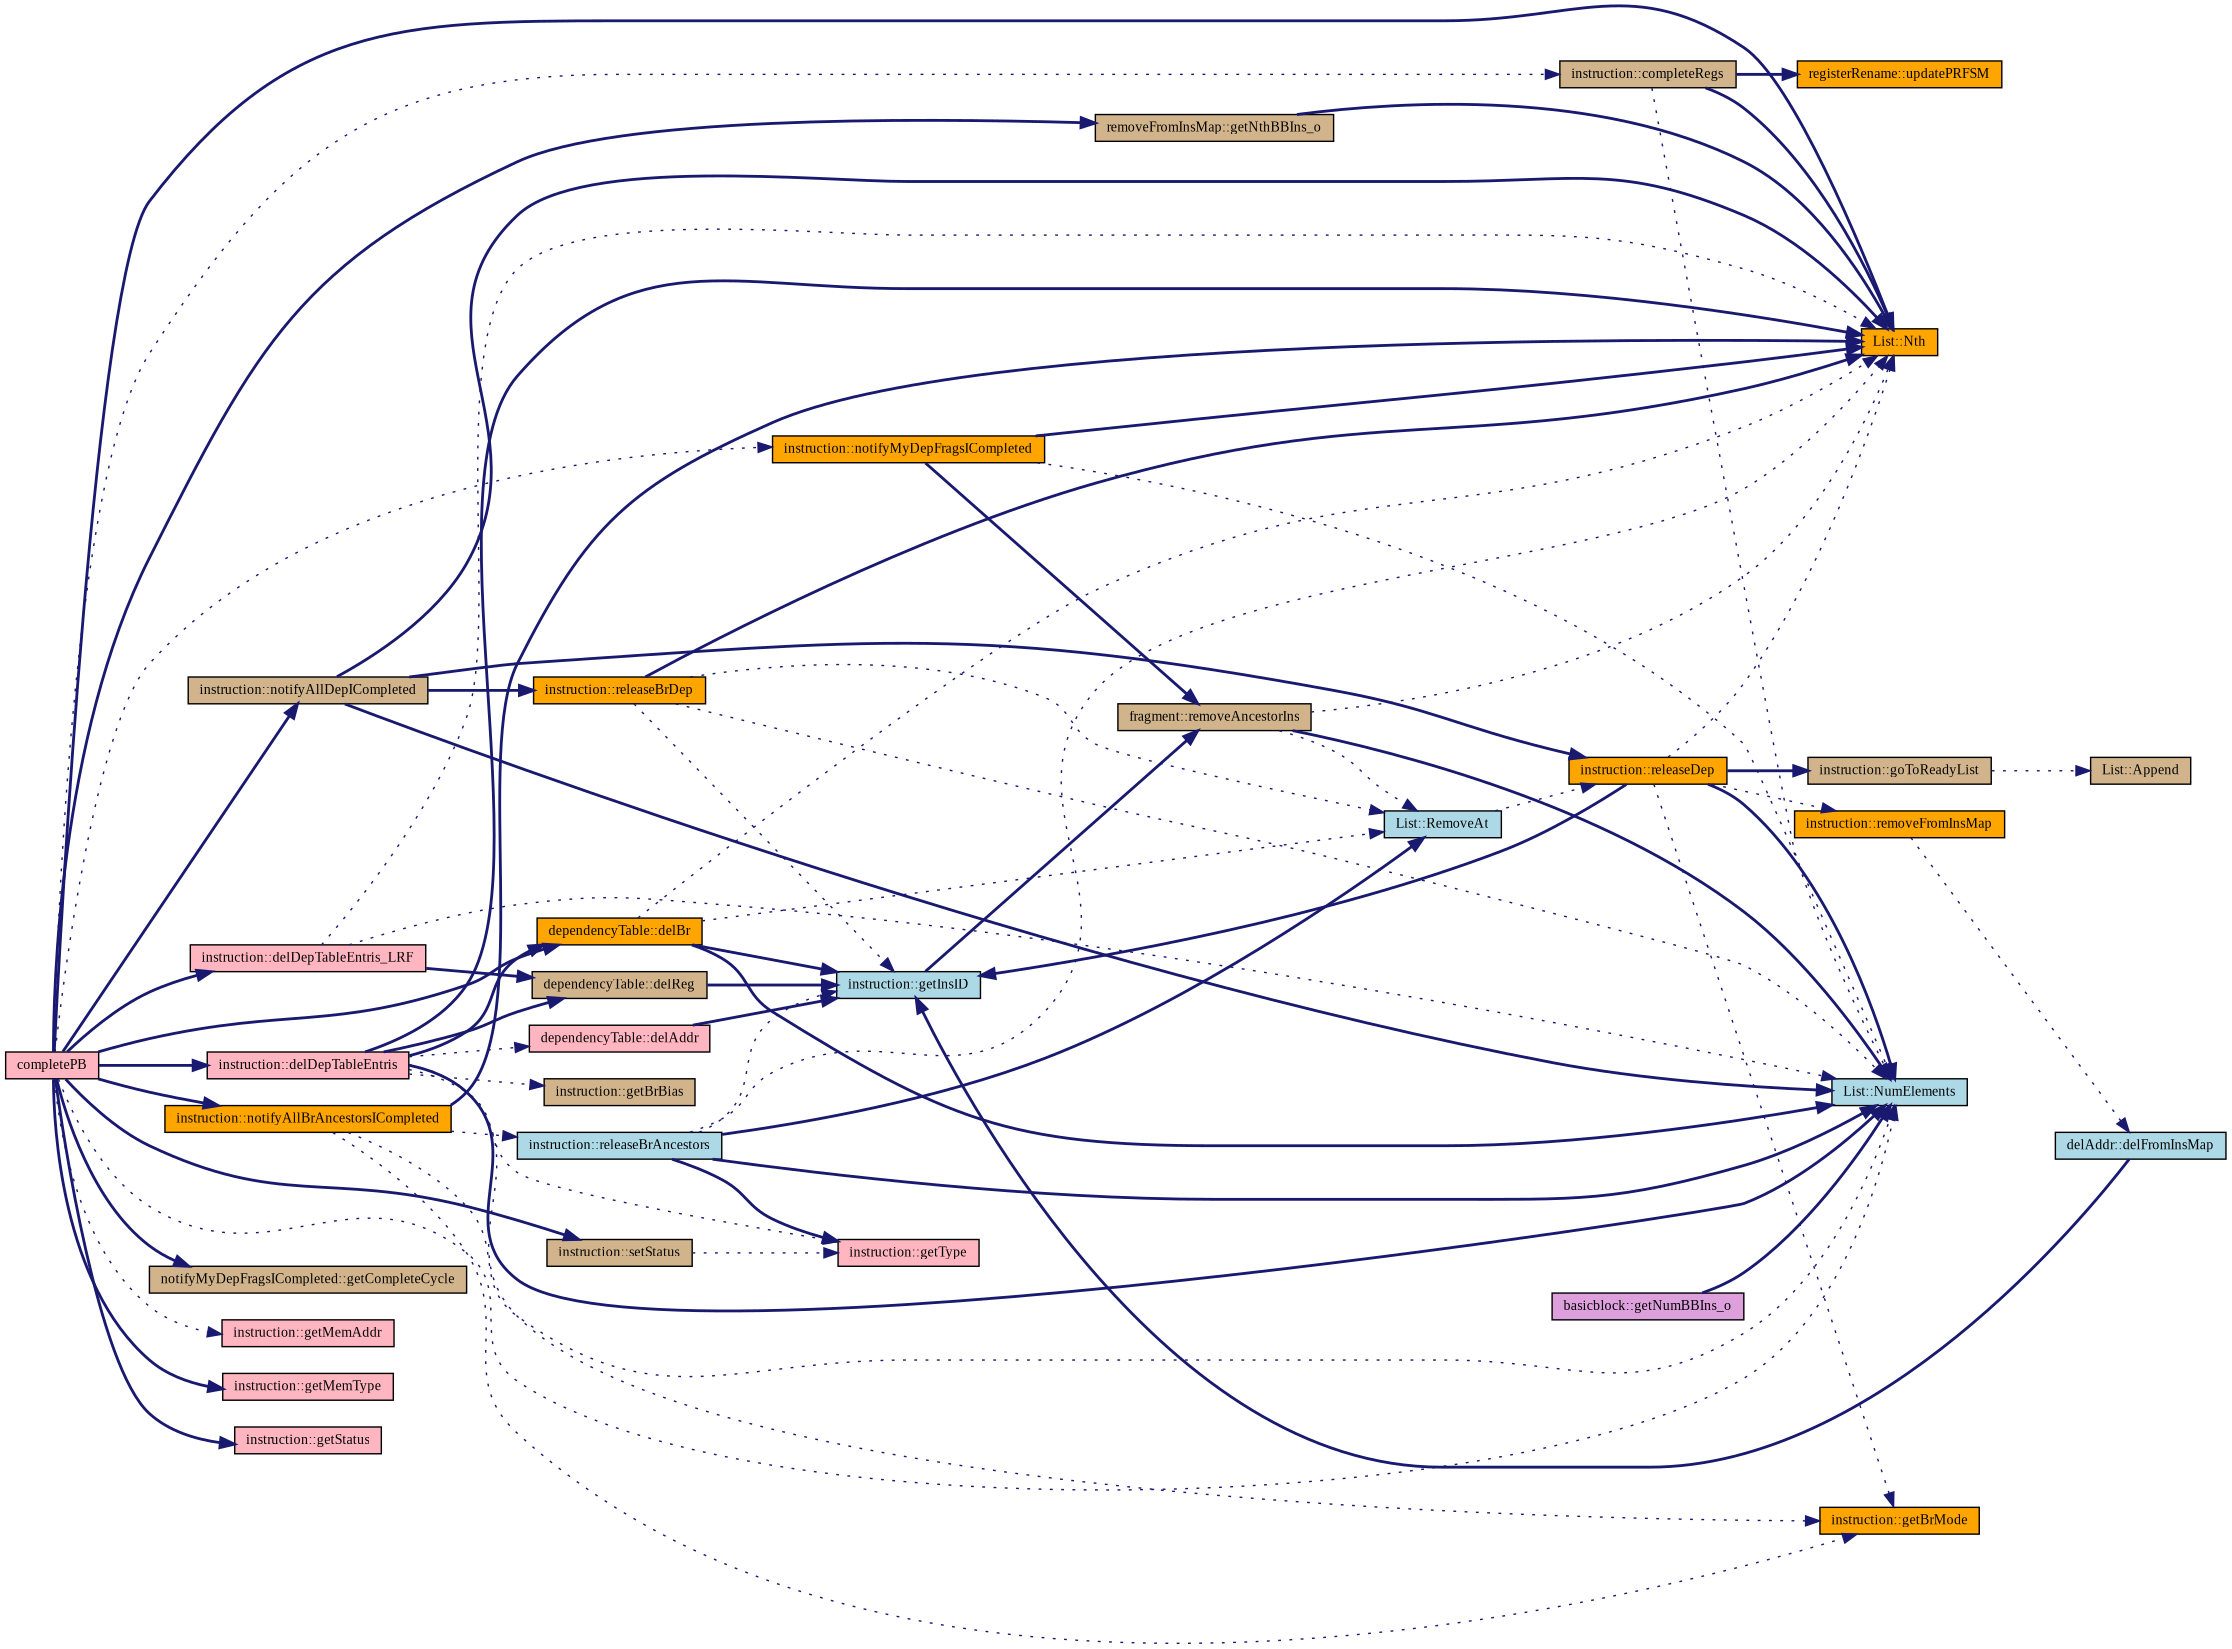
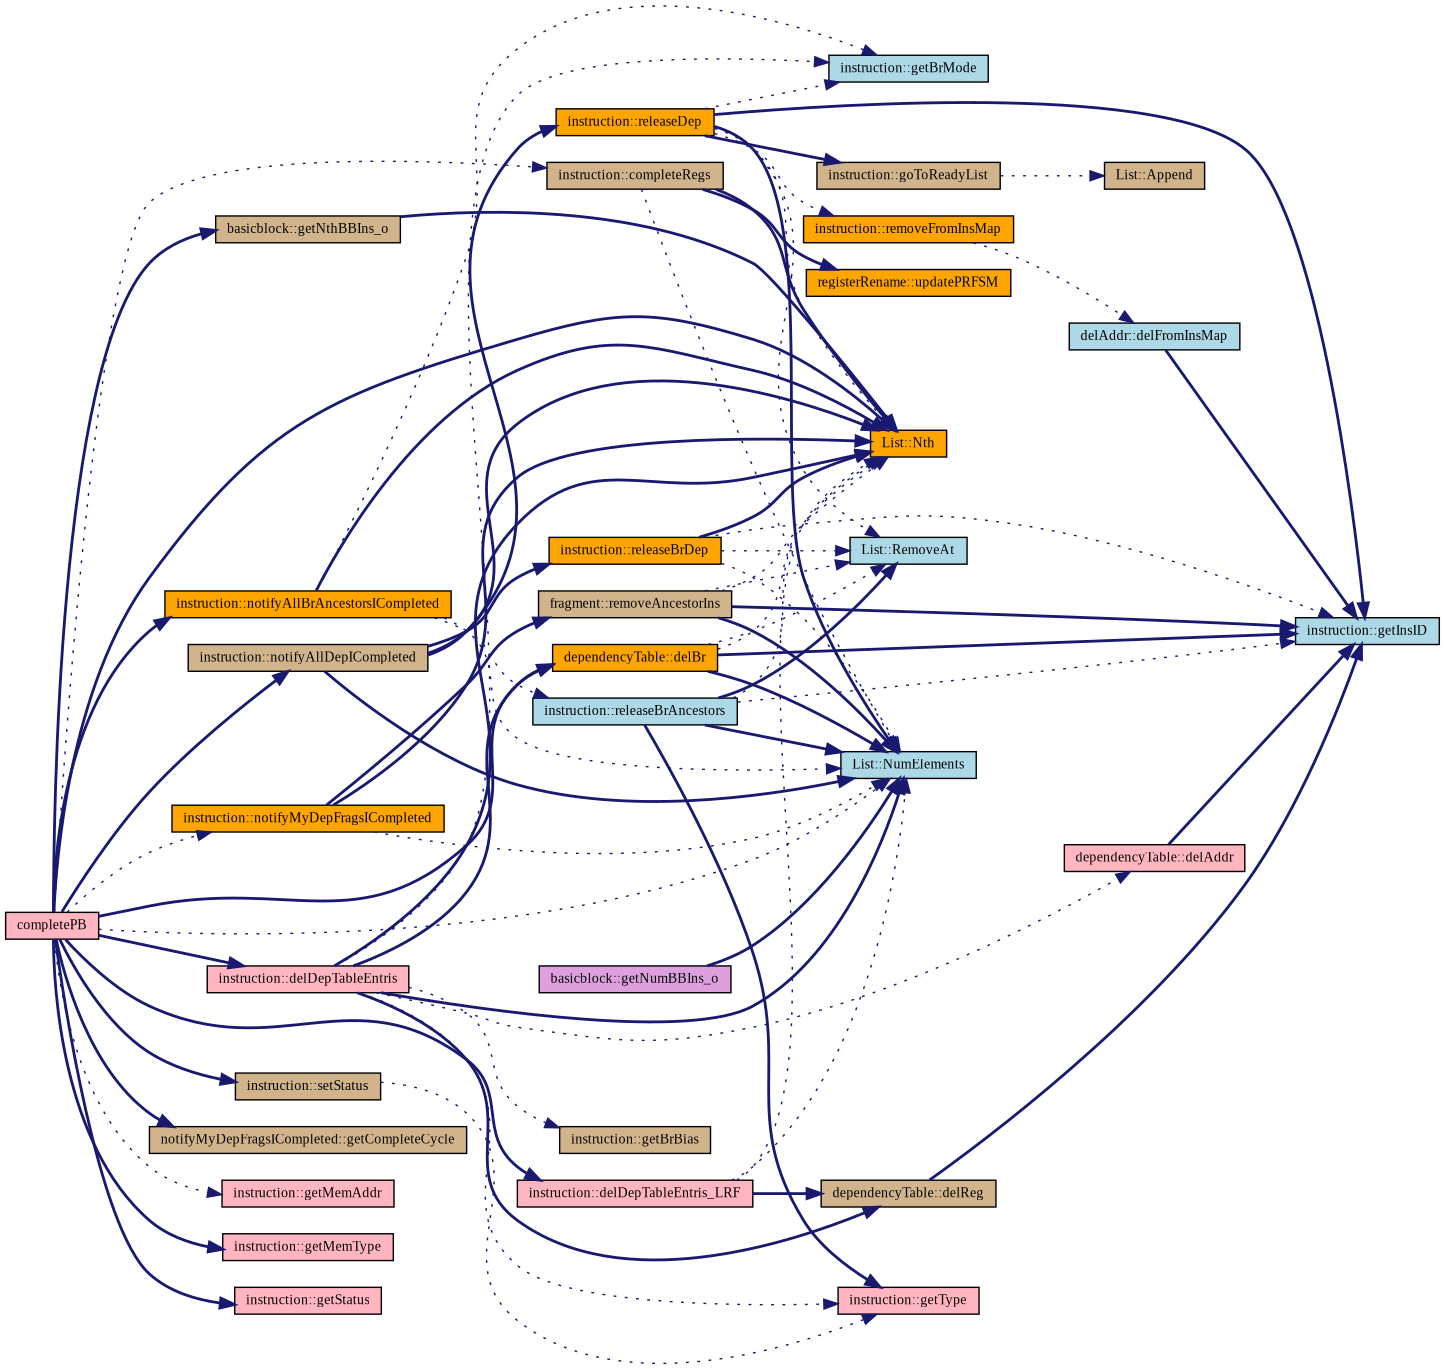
node "removeFromInsMap::getNthBBIns_o": label "removeFromInsMap::getNthBBIns_o" -> "basicblock::getNthBBIns_o"
edge "List::RemoveAt" -> "instruction::releaseDep": reversed
edge "instruction::getInsID" -> "fragment::removeAncestorIns": reversed
node "instruction::getBrMode": fillcolor orange -> lightblue
